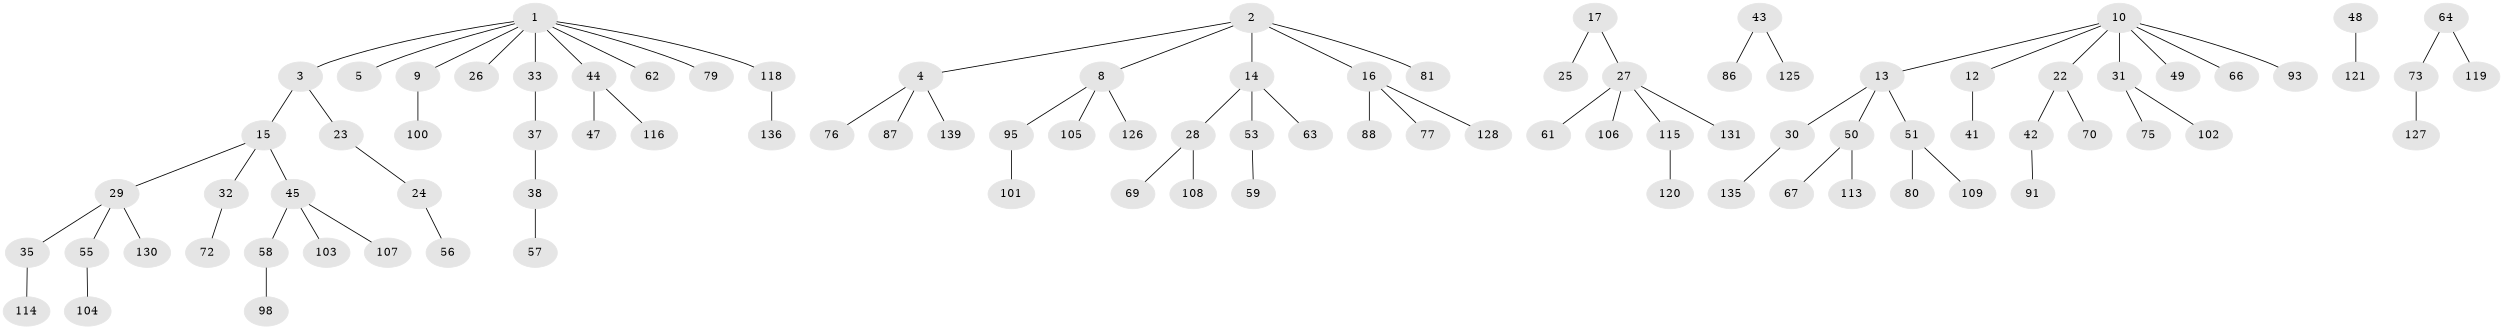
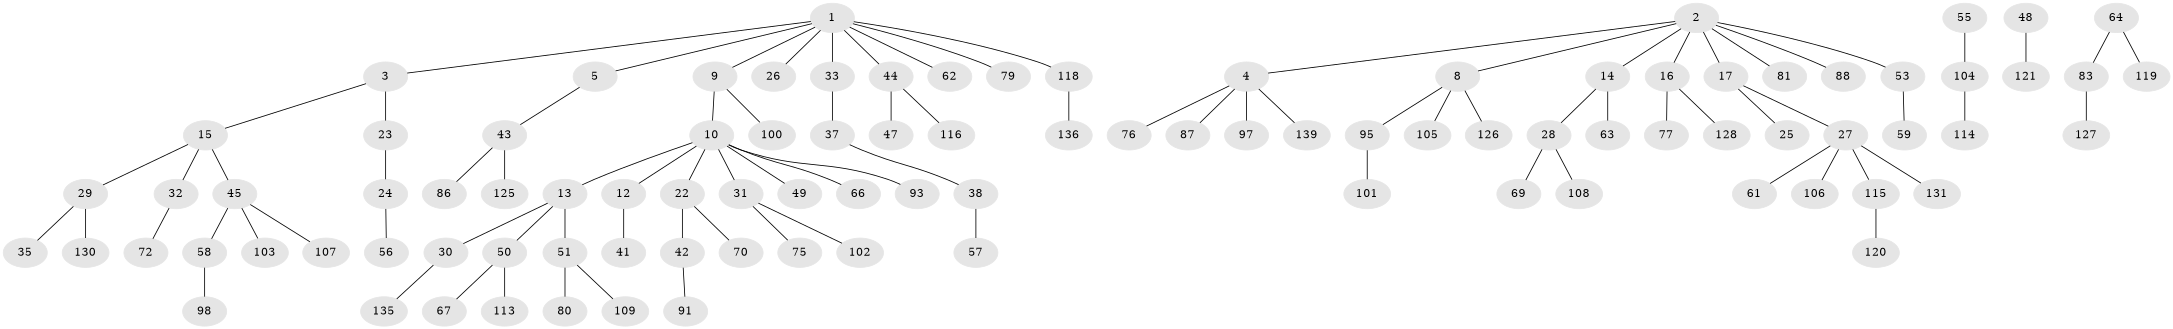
edge "2" -- "17": added
node "73": label "73" -> "83"
edge "5" -- "43": added
edge "9" -- "10": added
edge "14" -- "53": now "2" -- "53"
edge "16" -- "88": now "2" -- "88"
node "97": added
edge "29" -- "55": removed
edge "35" -- "114": now "104" -- "114"
